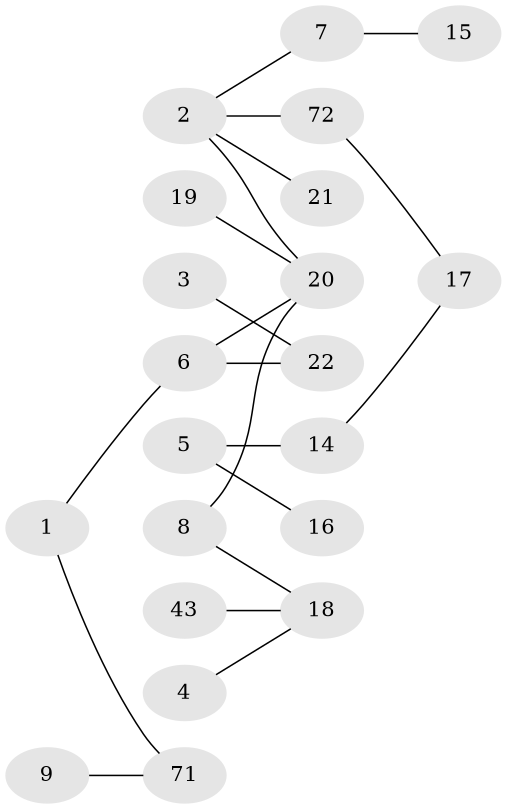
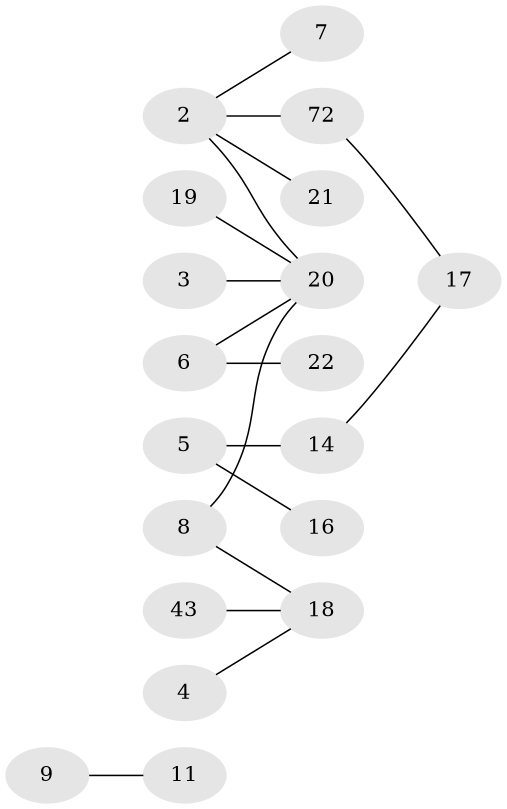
node "15": removed
edge "3" -- "22": now "3" -- "20"
node "1": removed
node "71": label "71" -> "11"
